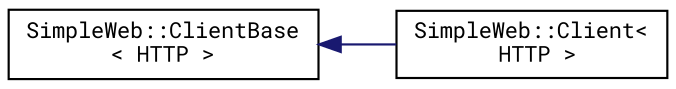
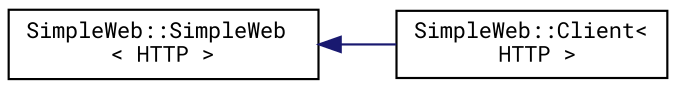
node "SimpleWeb::ClientBase < HTTP >": label "SimpleWeb::ClientBase < HTTP >" -> "SimpleWeb::SimpleWeb < HTTP >"
